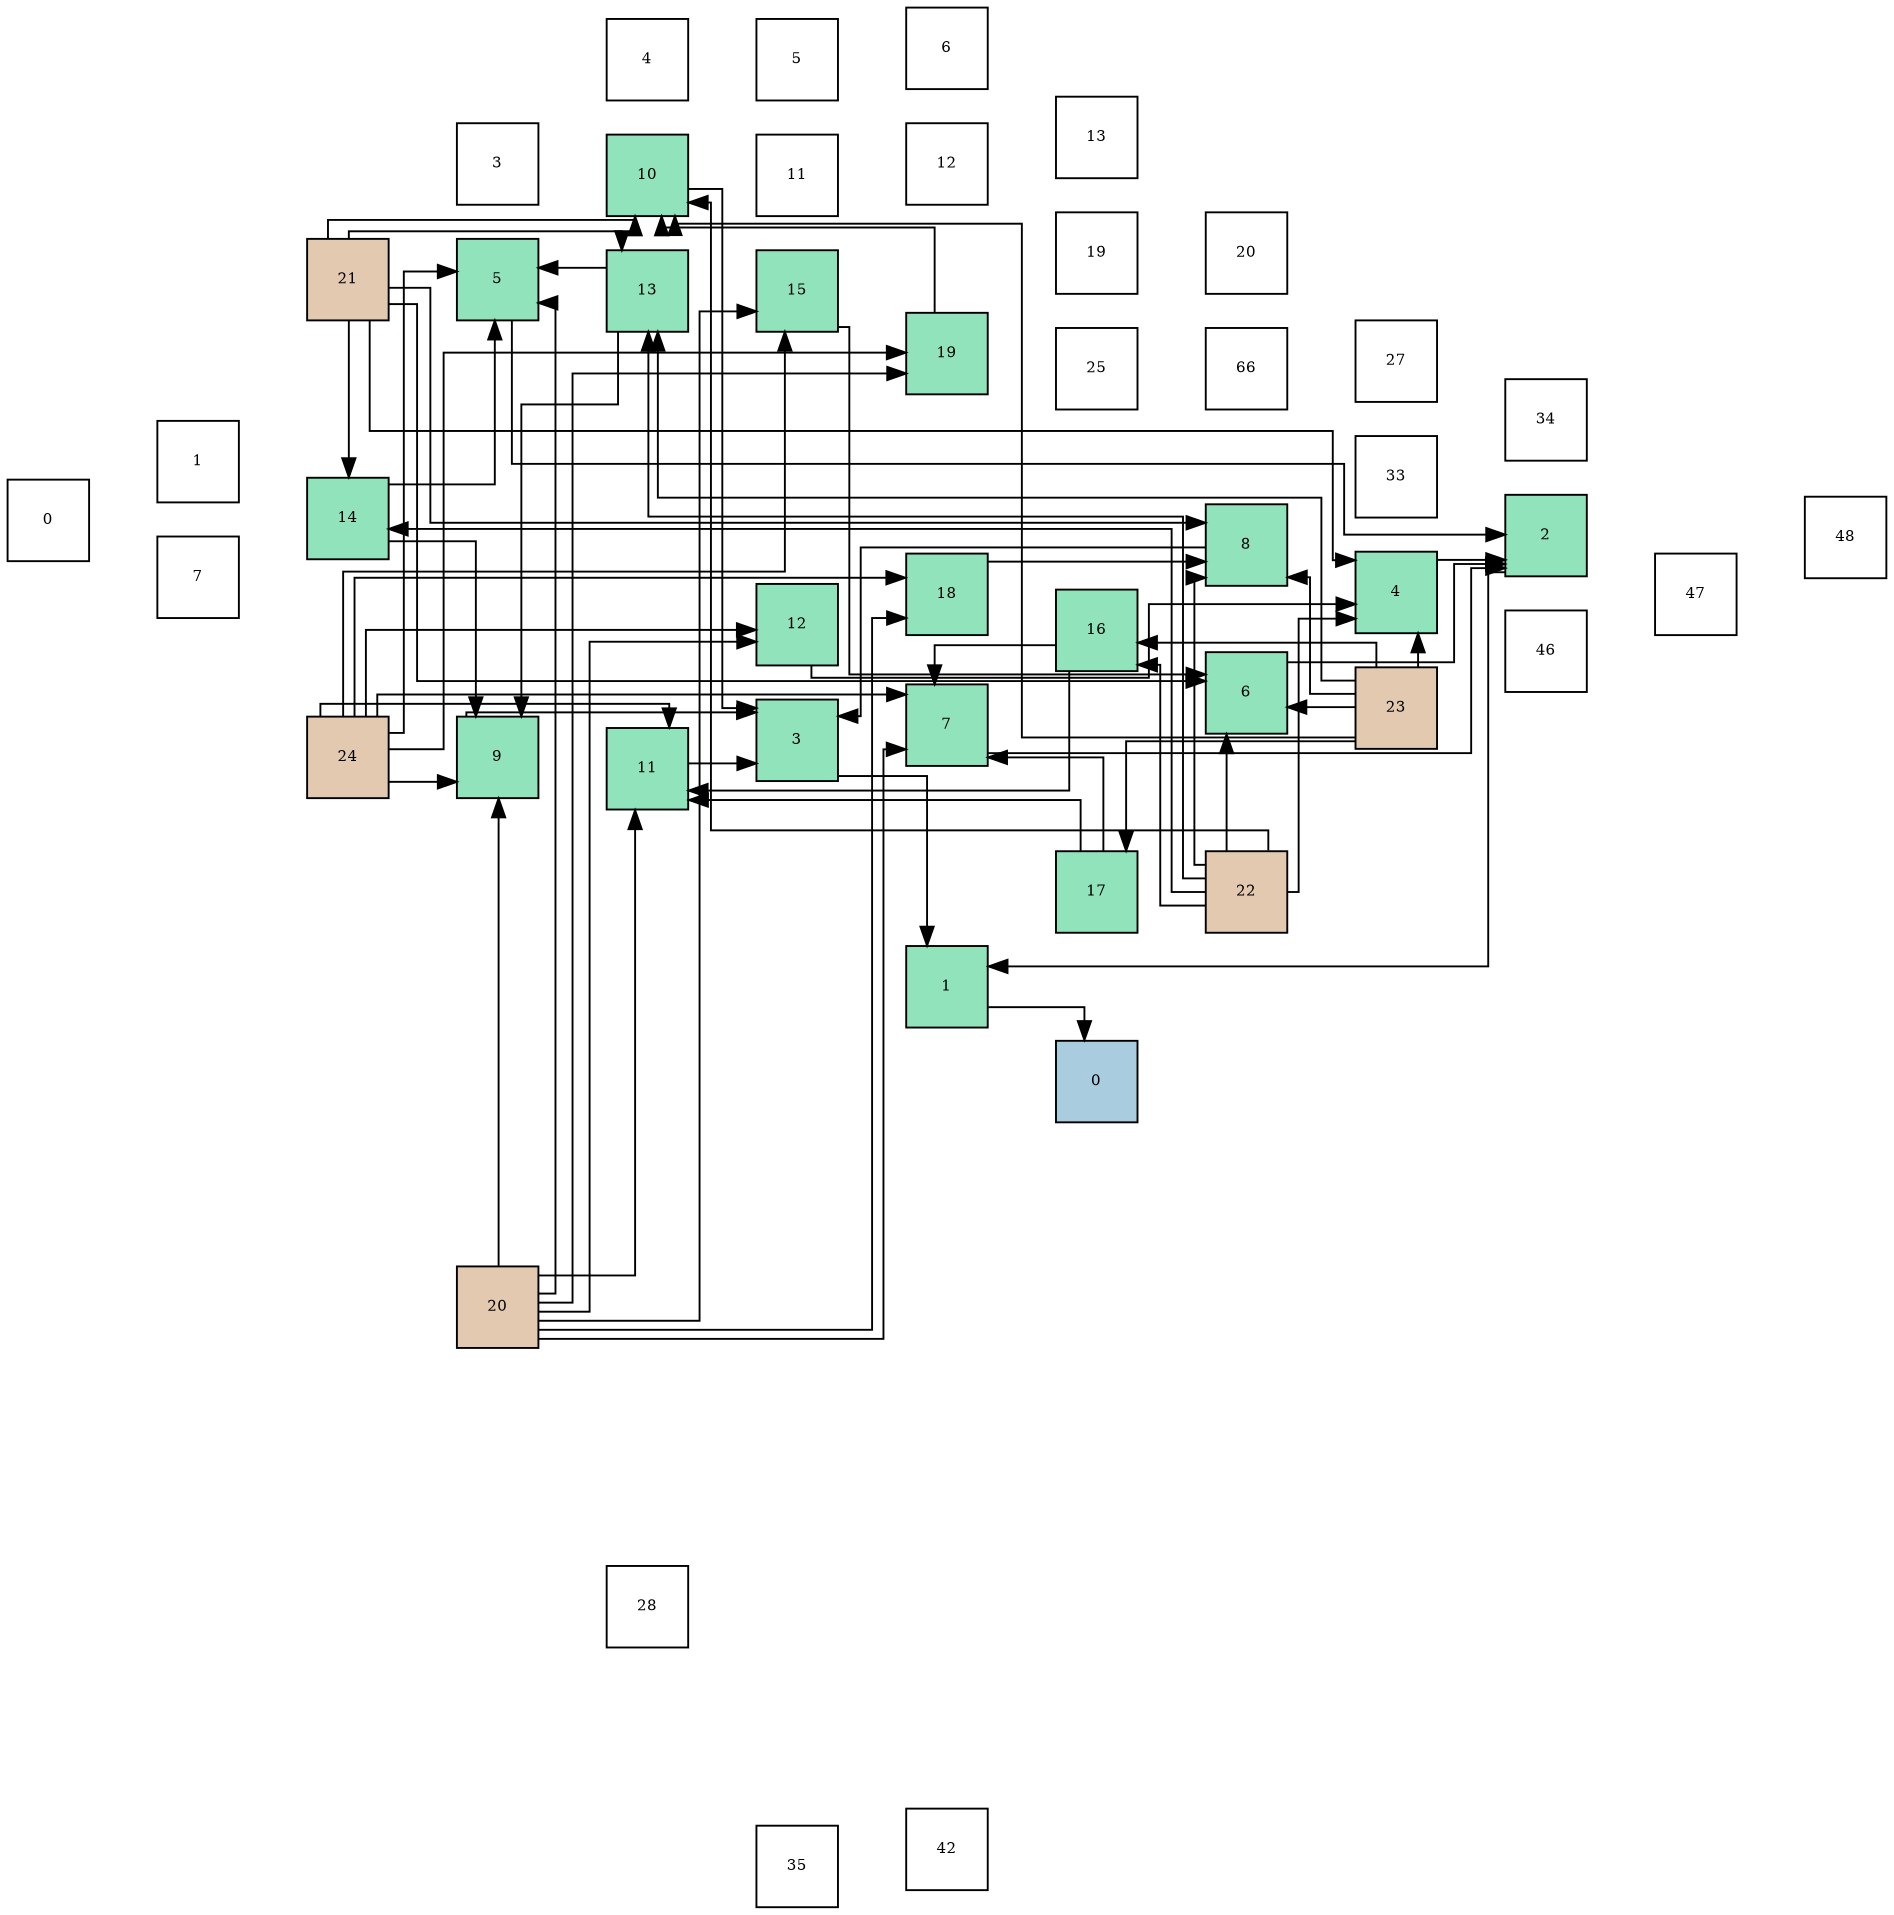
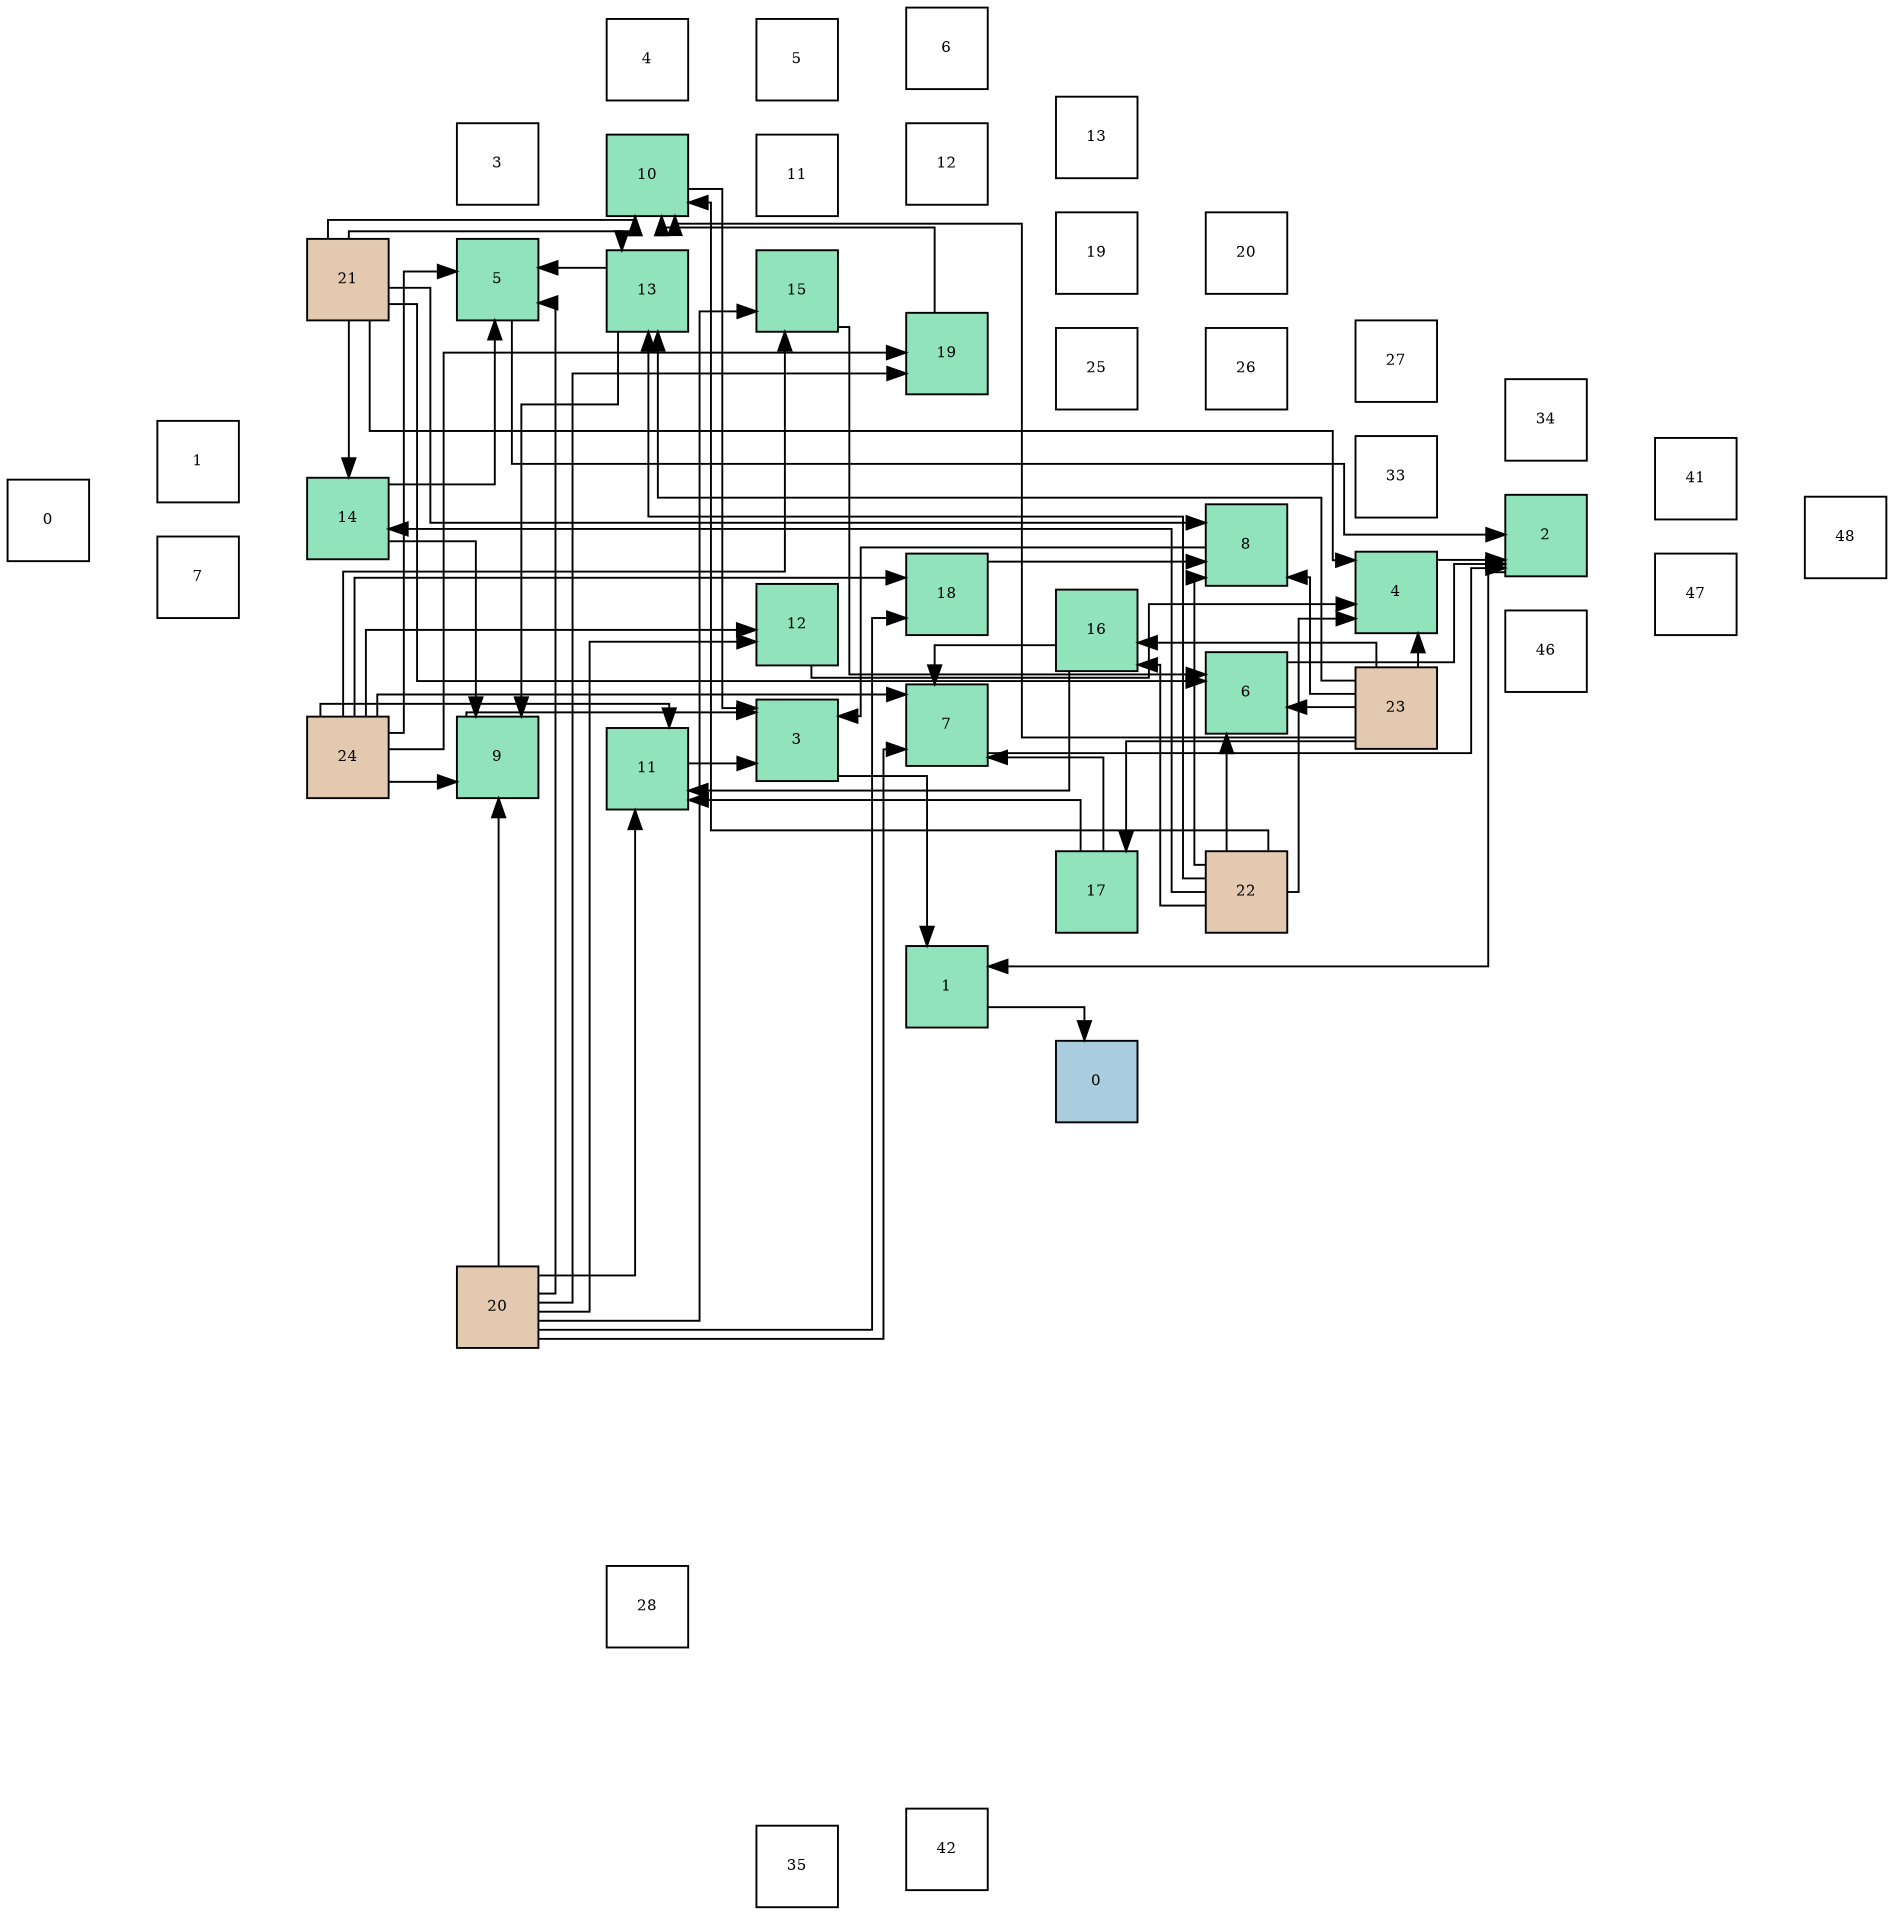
node "66": label "66" -> "26"
node "41": added
